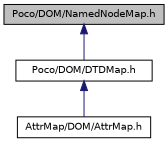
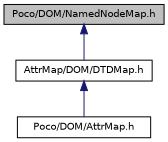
node "Poco/DOM/DTDMap.h": label "Poco/DOM/DTDMap.h" -> "AttrMap/DOM/DTDMap.h"
node "AttrMap/DOM/AttrMap.h": label "AttrMap/DOM/AttrMap.h" -> "Poco/DOM/AttrMap.h"
